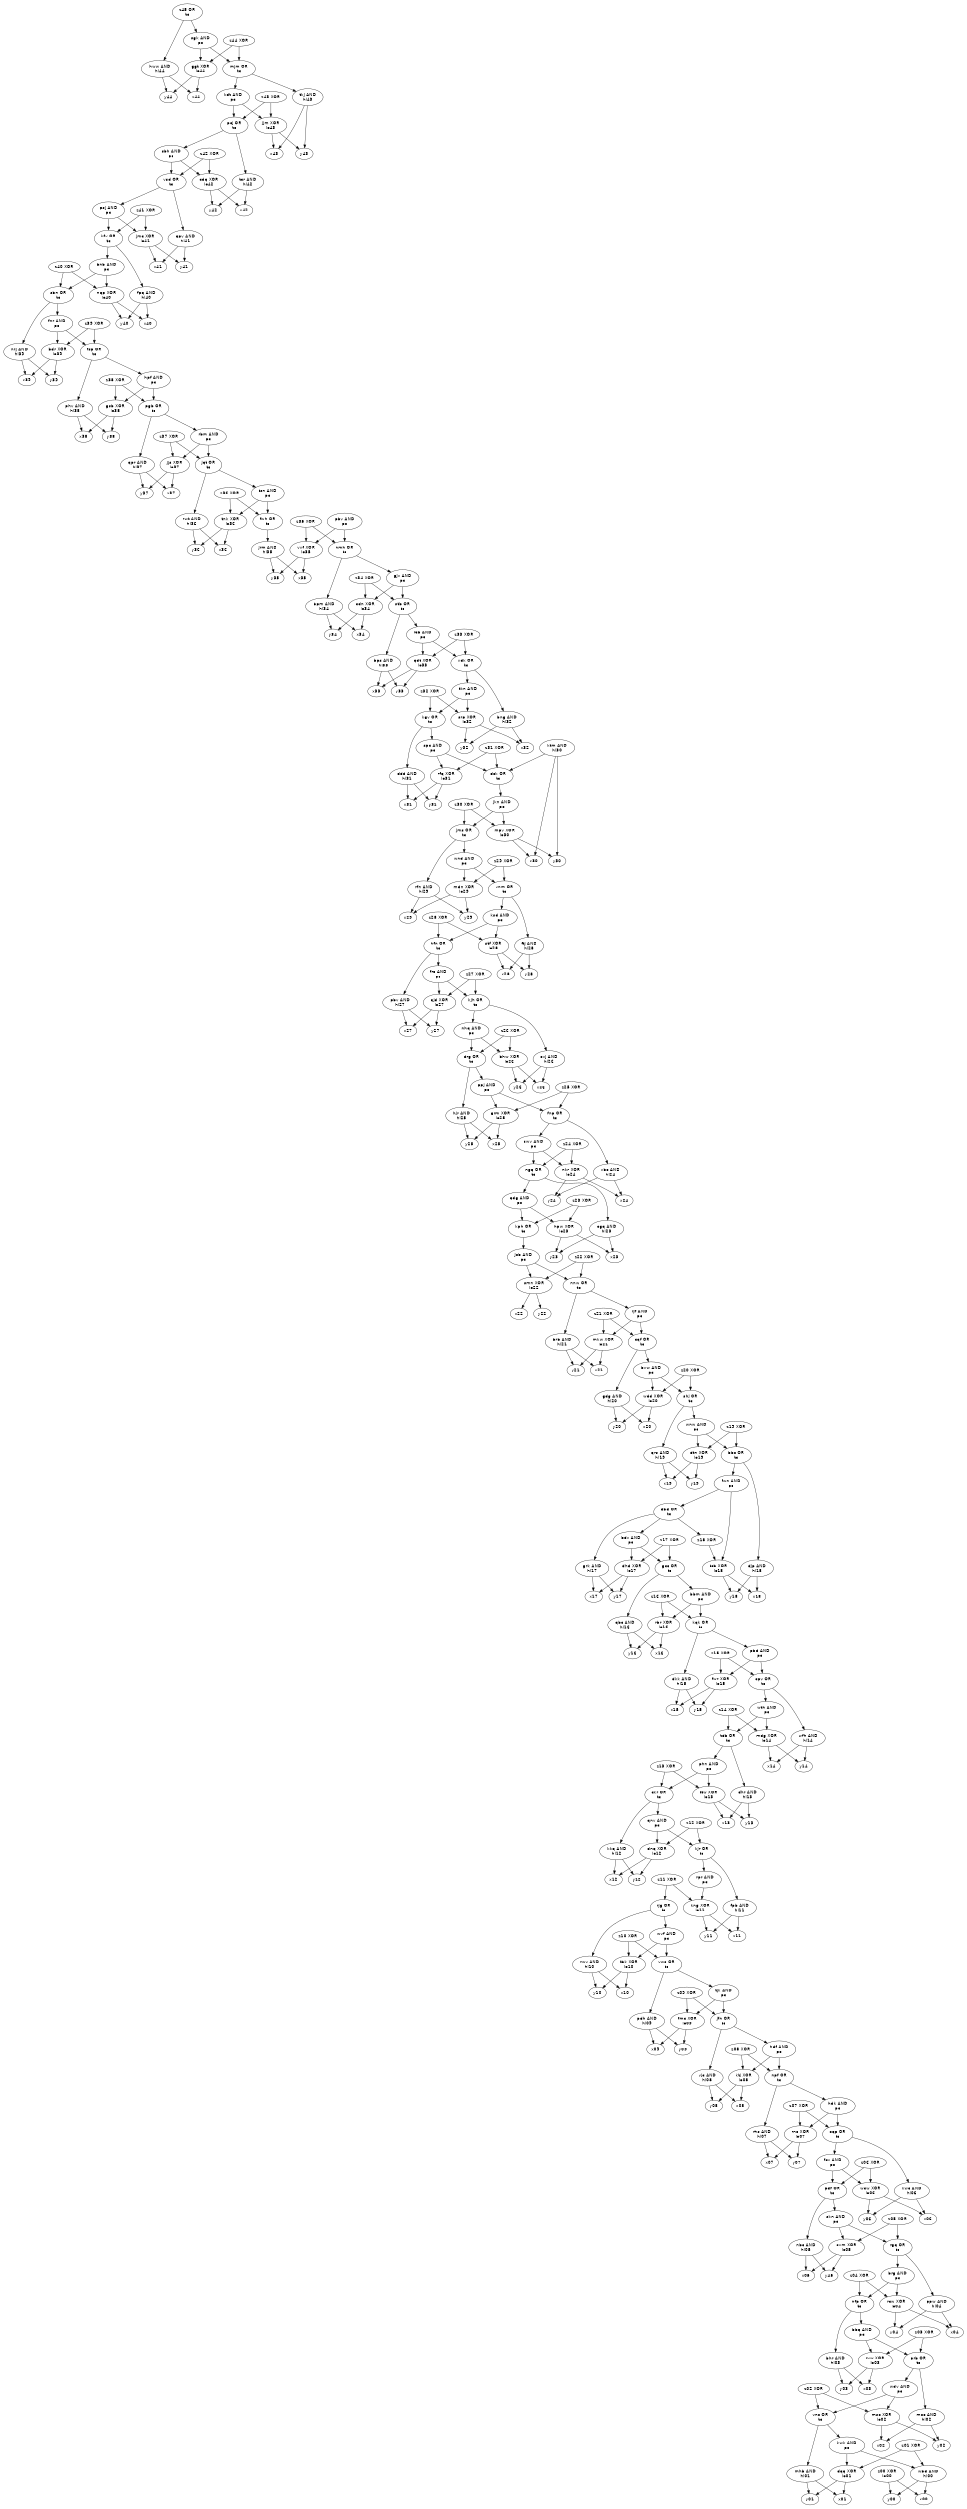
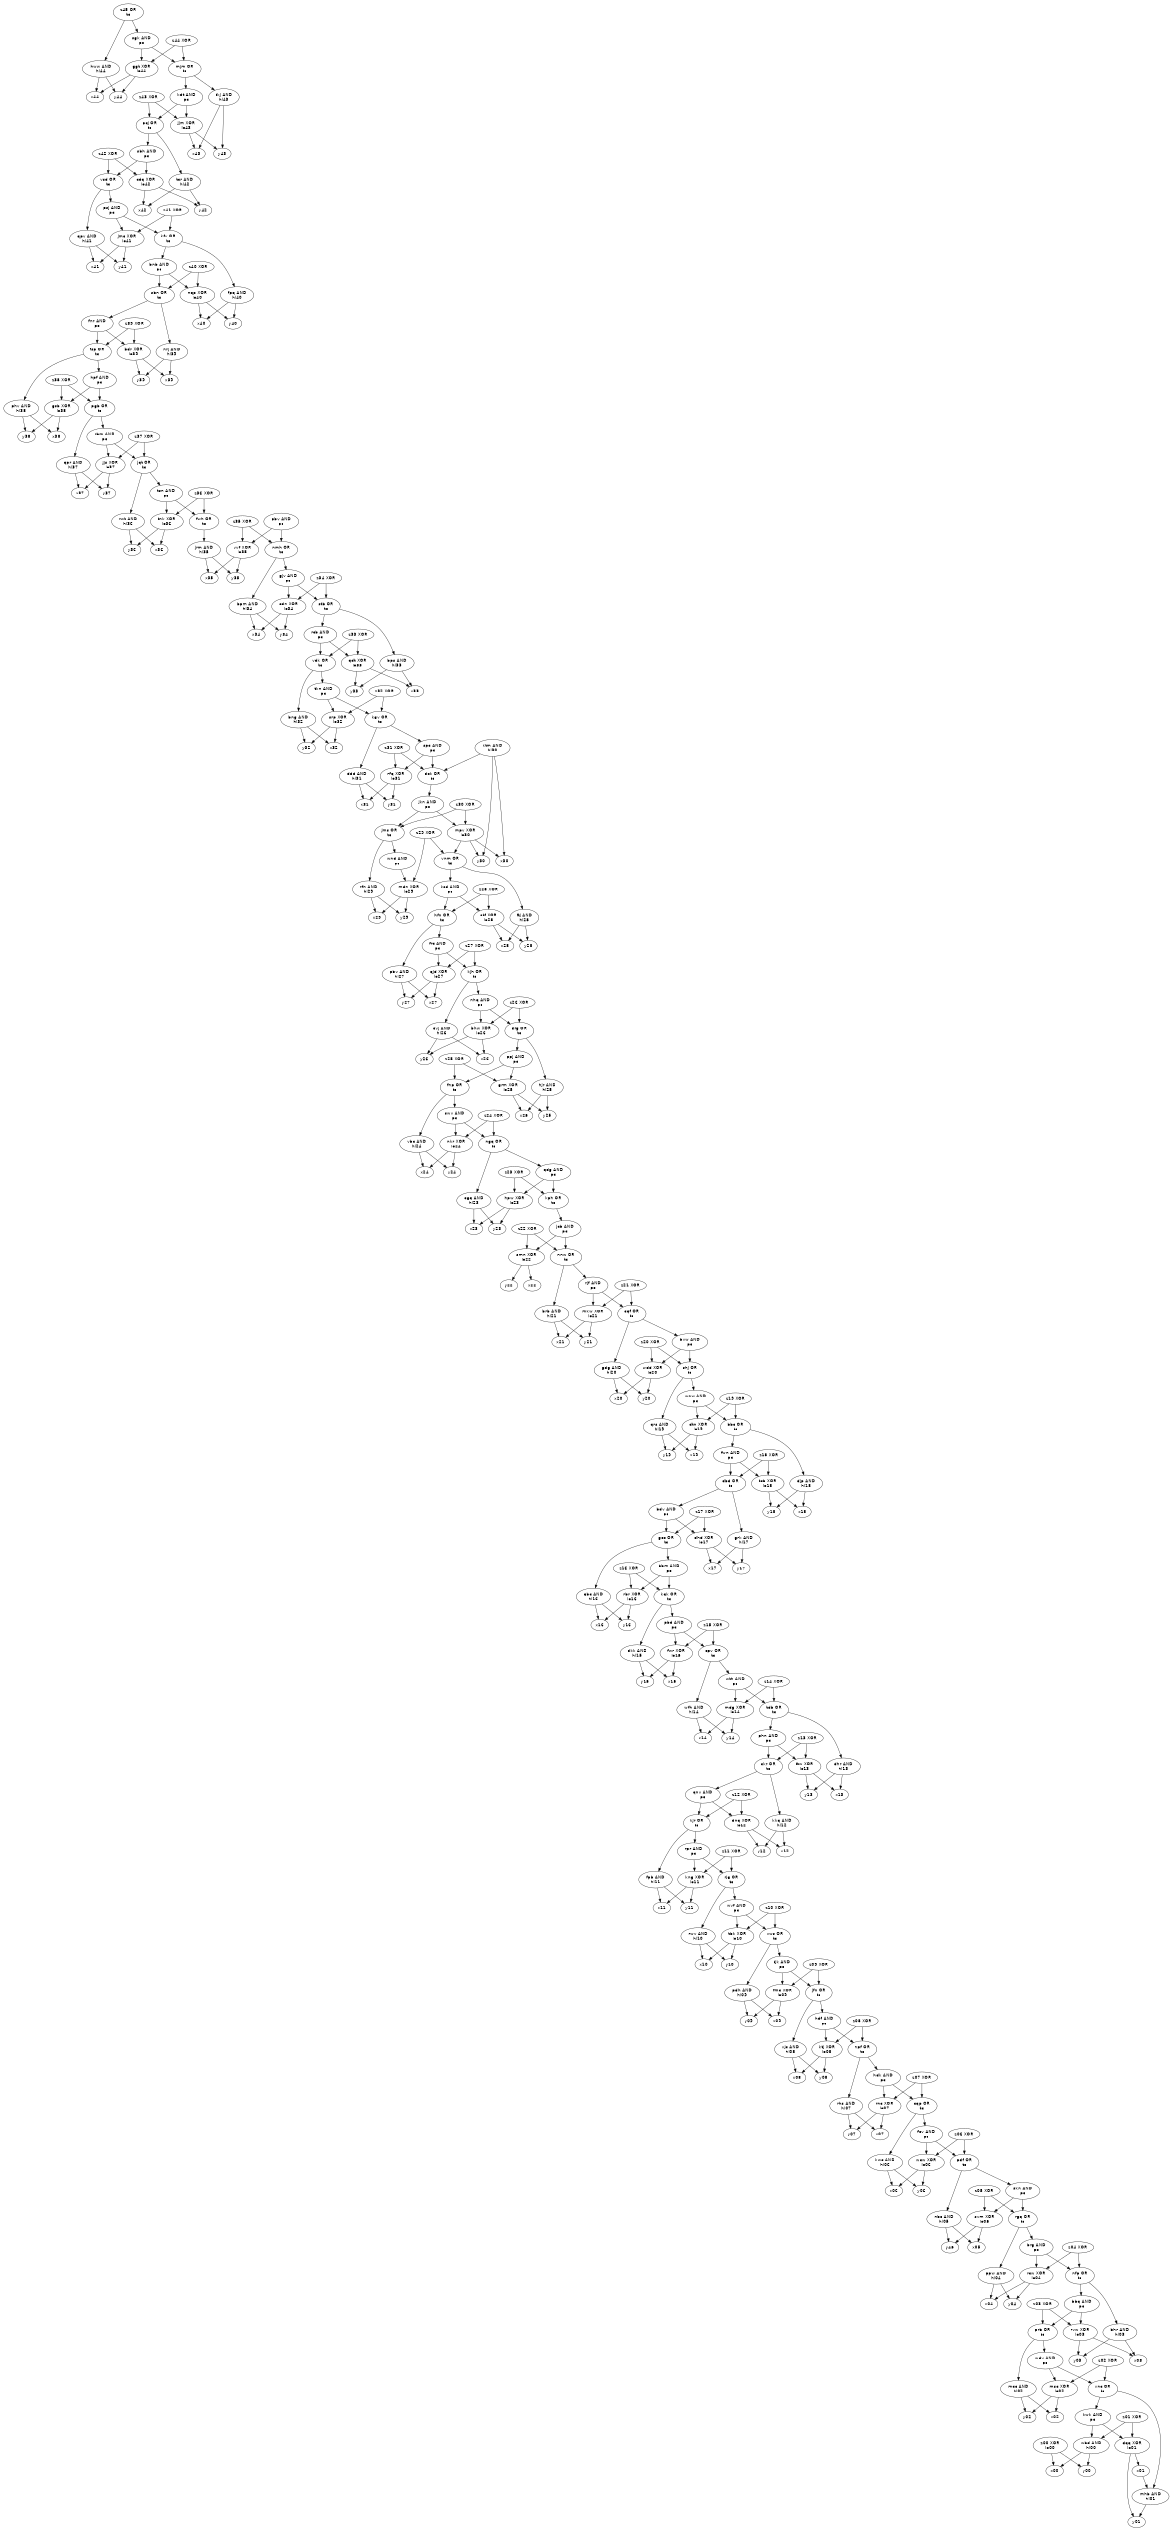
edge "wnd AND pc" -> "vnm OR tc": now "mpv XOR lo30" -> "vnm OR tc"
edge "dbd OR tc" -> "z18 XOR": reversed
edge "rpr AND pc" -> "rjg OR tc": added
edge "mhb AND hi01" -> "x01": reversed
